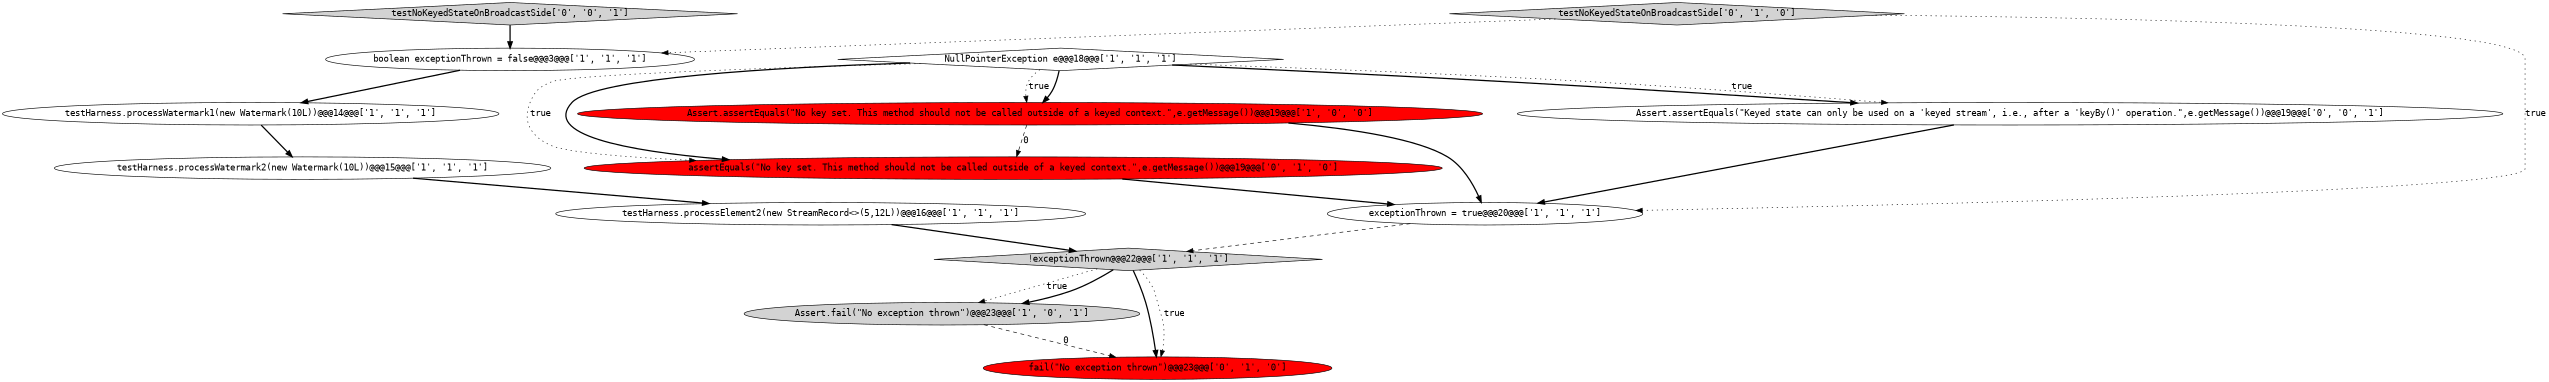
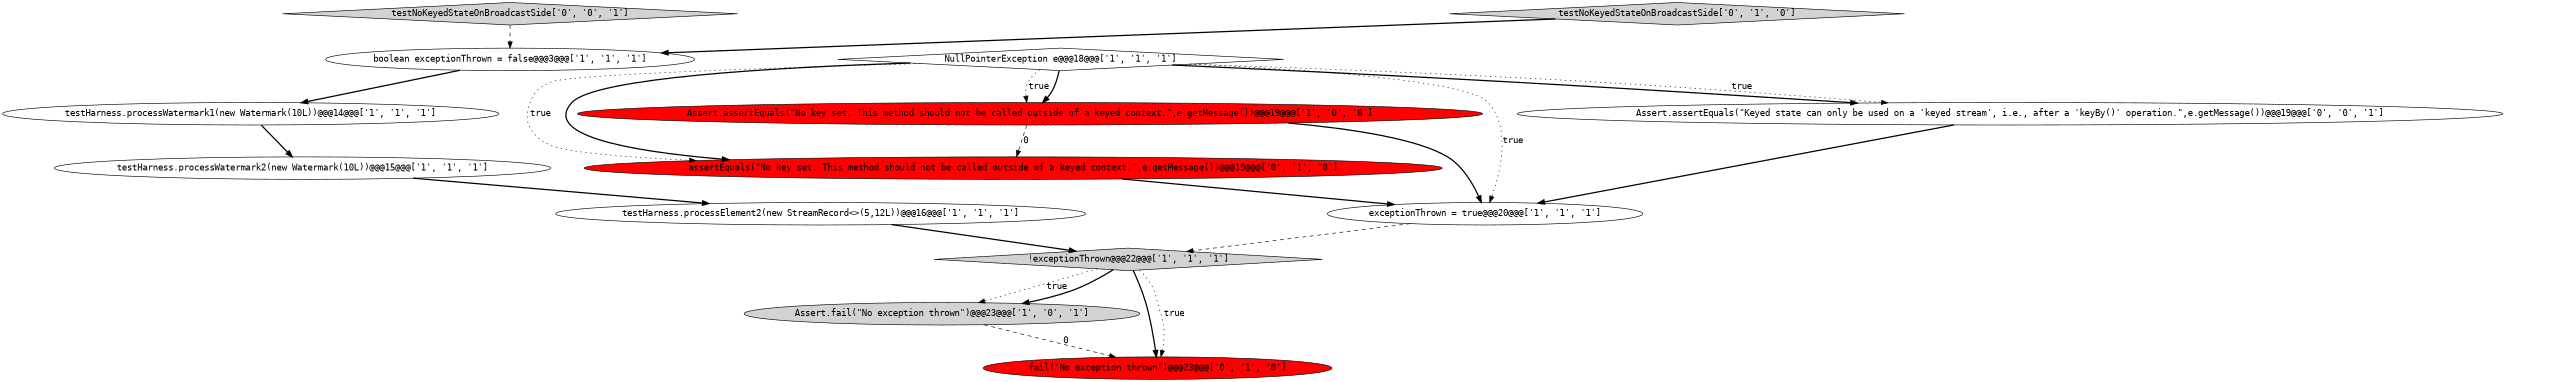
edge "testNoKeyedStateOnBroadcastSide['0', '0', '1']" -> "boolean exceptionThrown = false@@@3@@@['1', '1', '1']": style bold -> dashed
edge "testNoKeyedStateOnBroadcastSide['0', '1', '0']" -> "boolean exceptionThrown = false@@@3@@@['1', '1', '1']": style dotted -> bold
edge "testNoKeyedStateOnBroadcastSide['0', '1', '0']" -> "exceptionThrown = true@@@20@@@['1', '1', '1']": now "NullPointerException e@@@18@@@['1', '1', '1']" -> "exceptionThrown = true@@@20@@@['1', '1', '1']"
